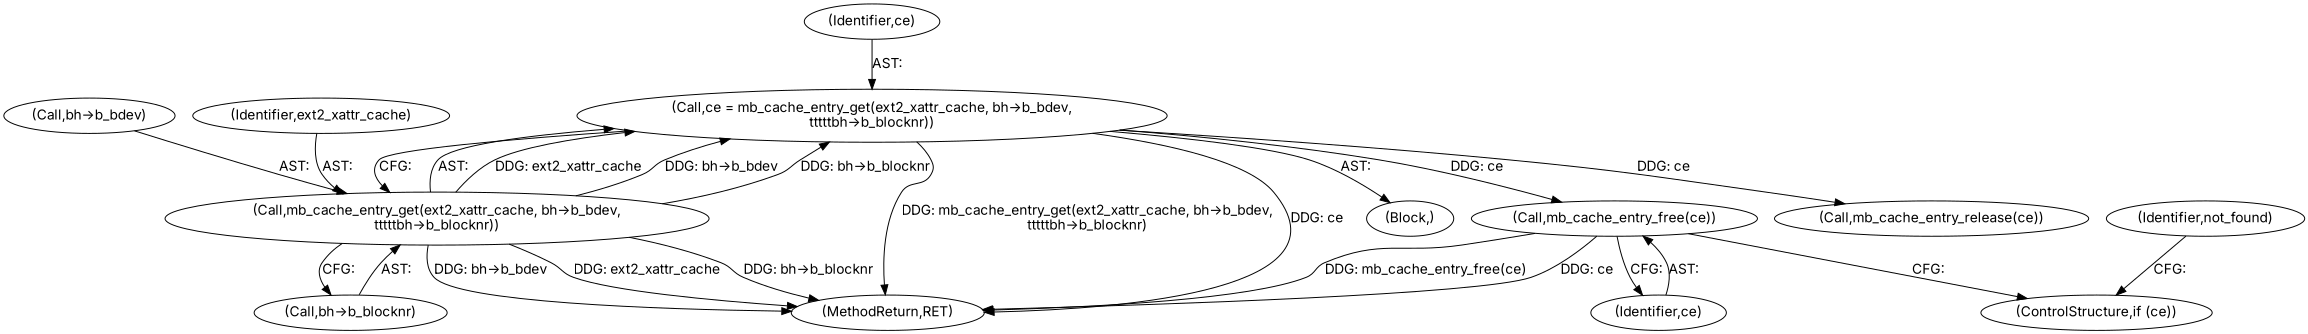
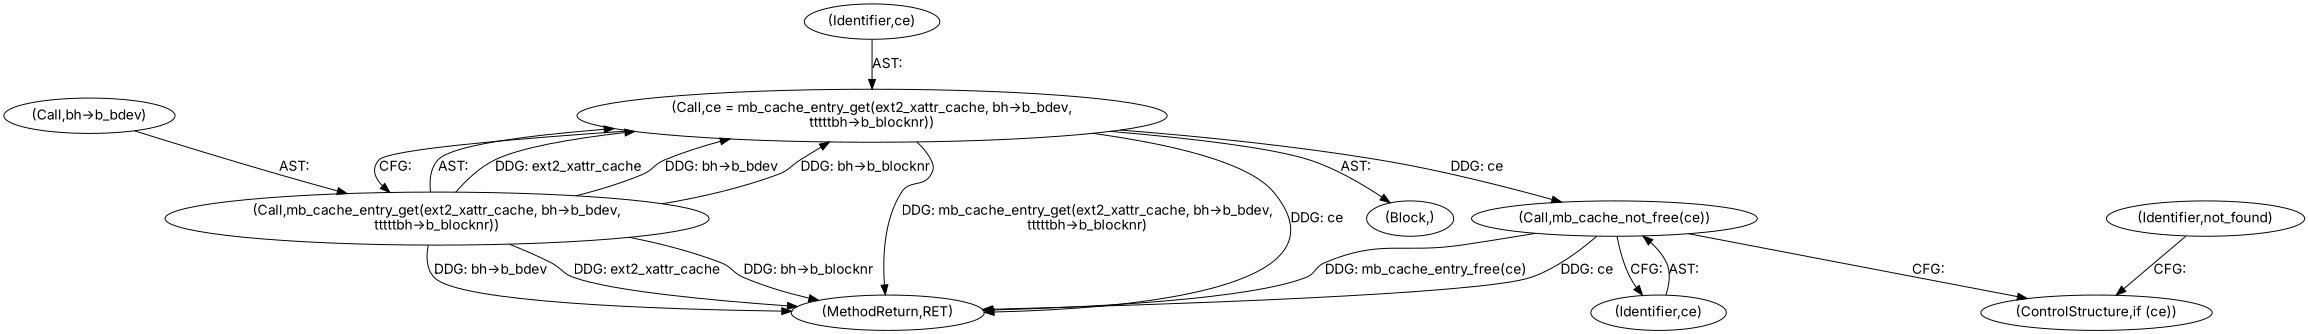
node "(Identifier,ext2_xattr_cache)": removed
node "(Call,mb_cache_entry_free(ce))": label "(Call,mb_cache_entry_free(ce))" -> "(Call,mb_cache_not_free(ce))"
node "(Call,mb_cache_entry_release(ce))": removed
node "(Call,bh->b_blocknr)": removed
